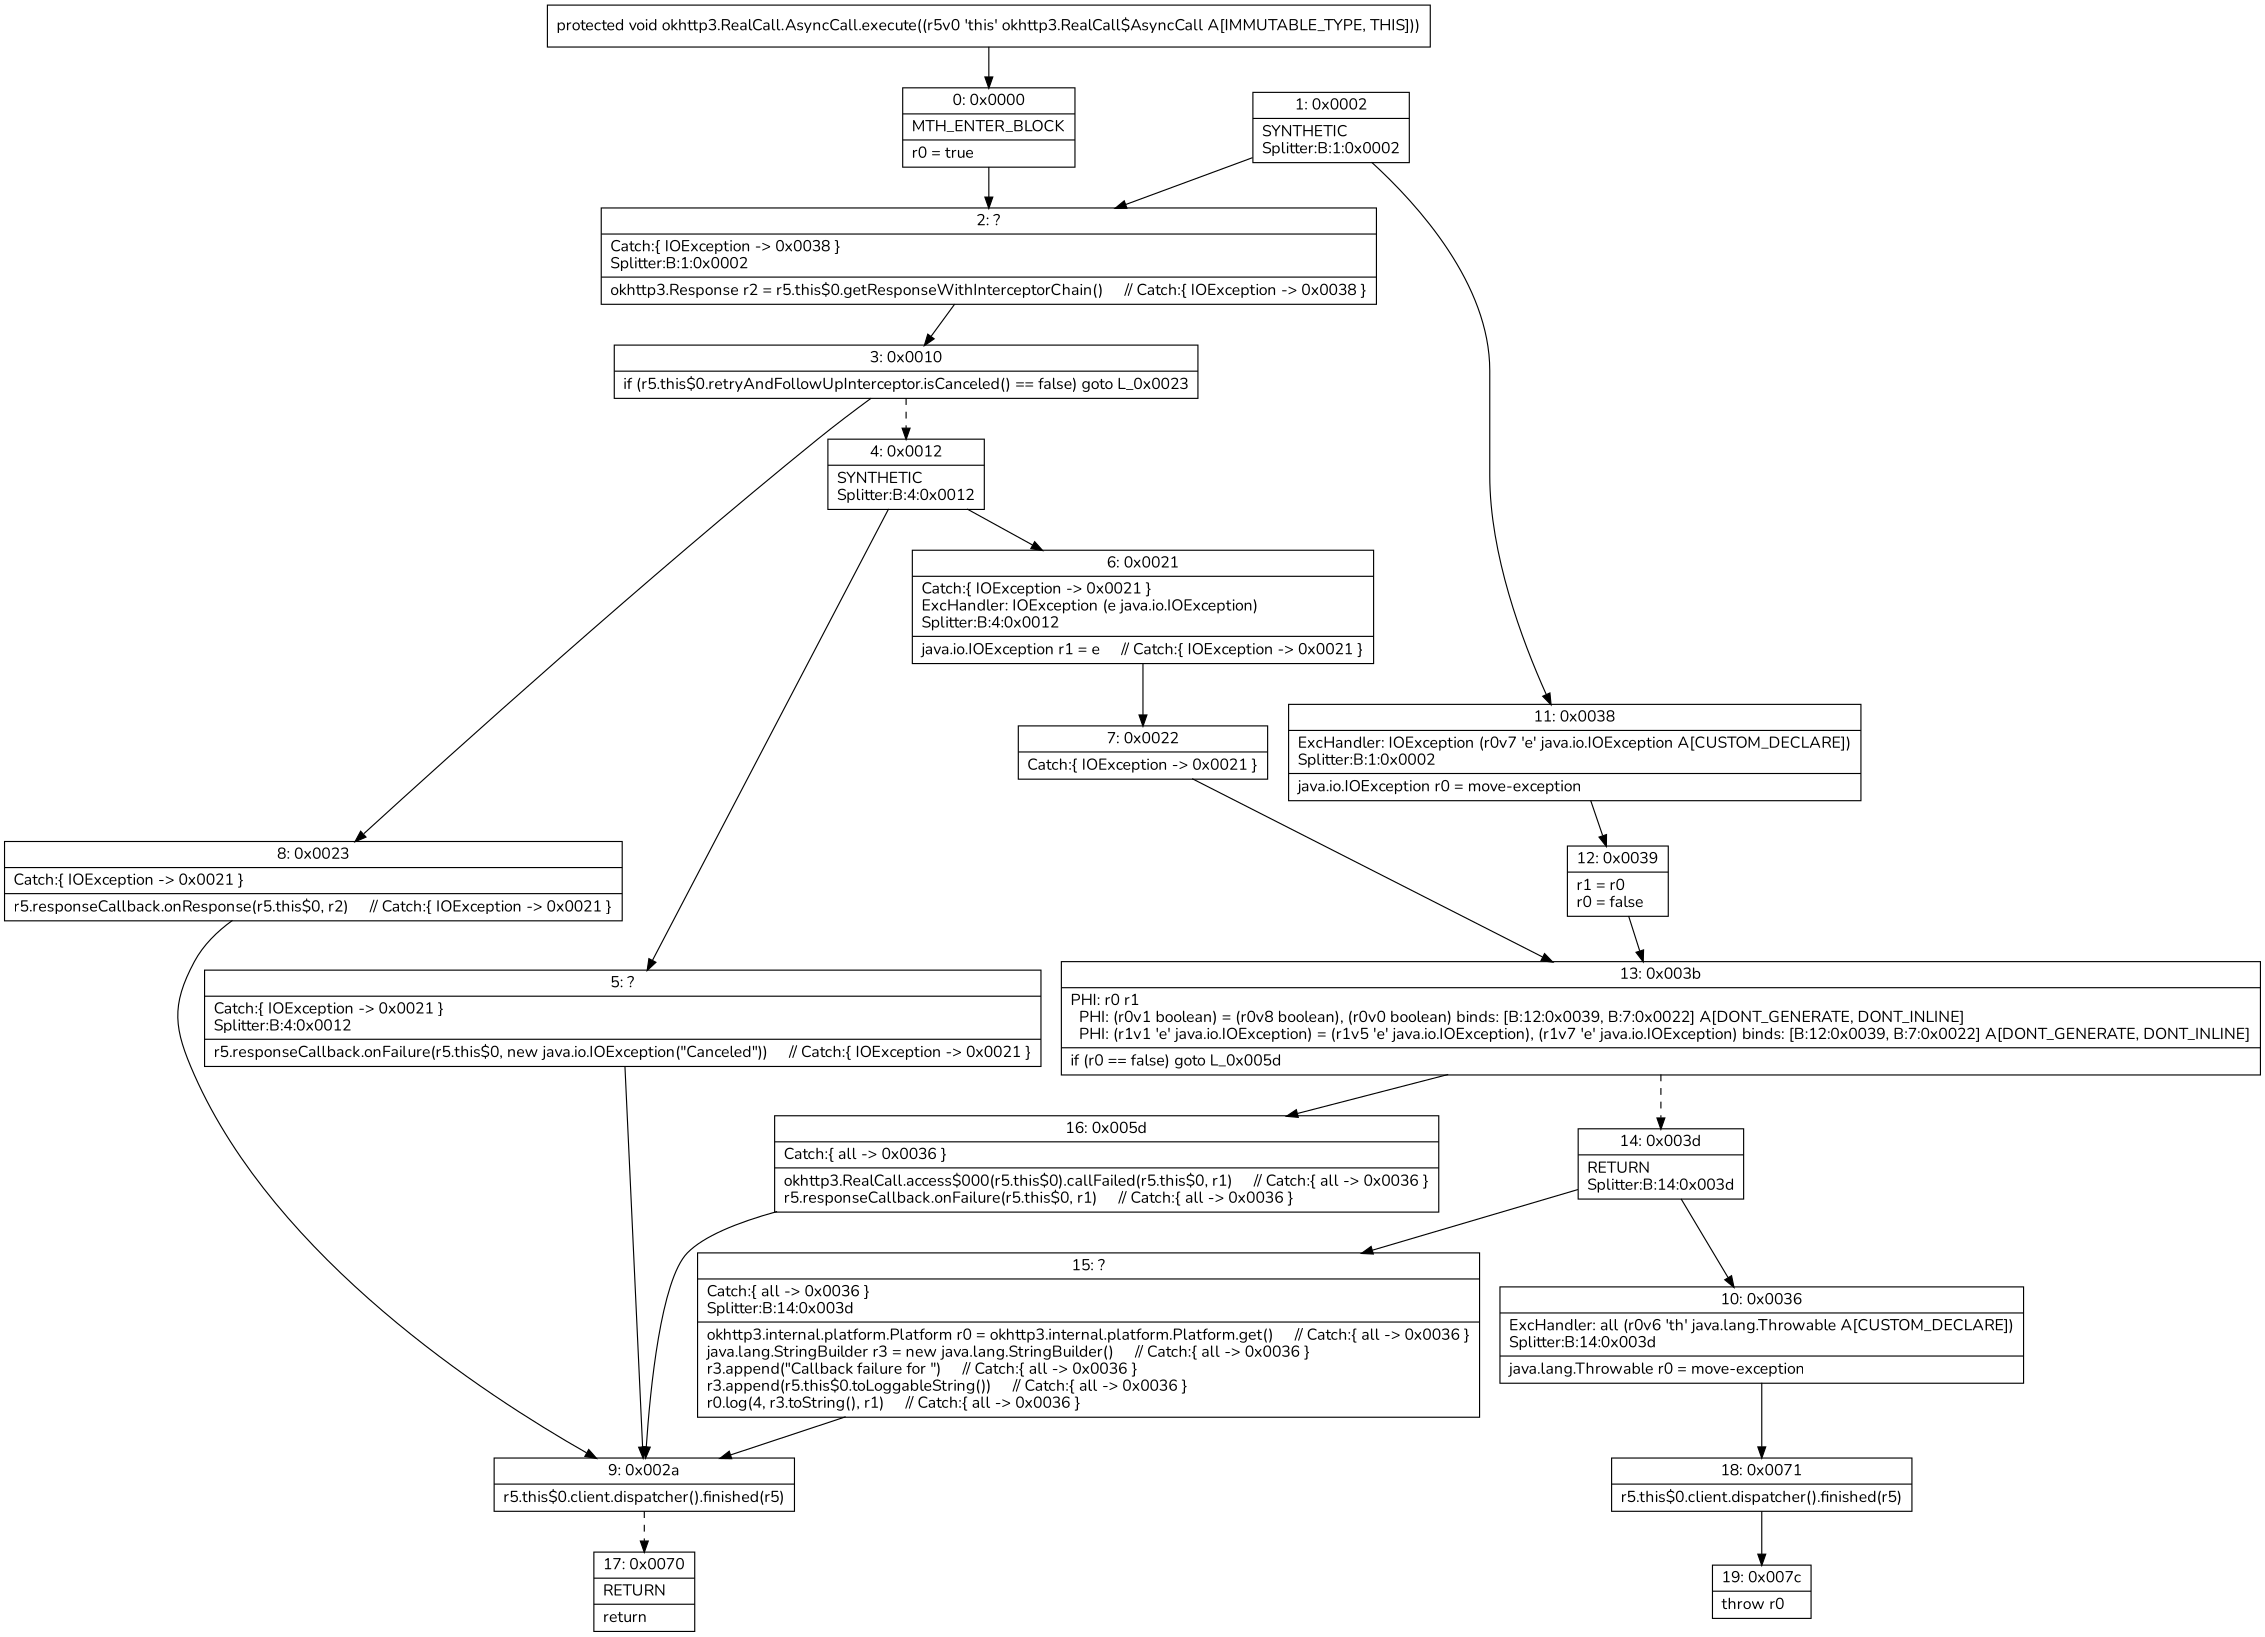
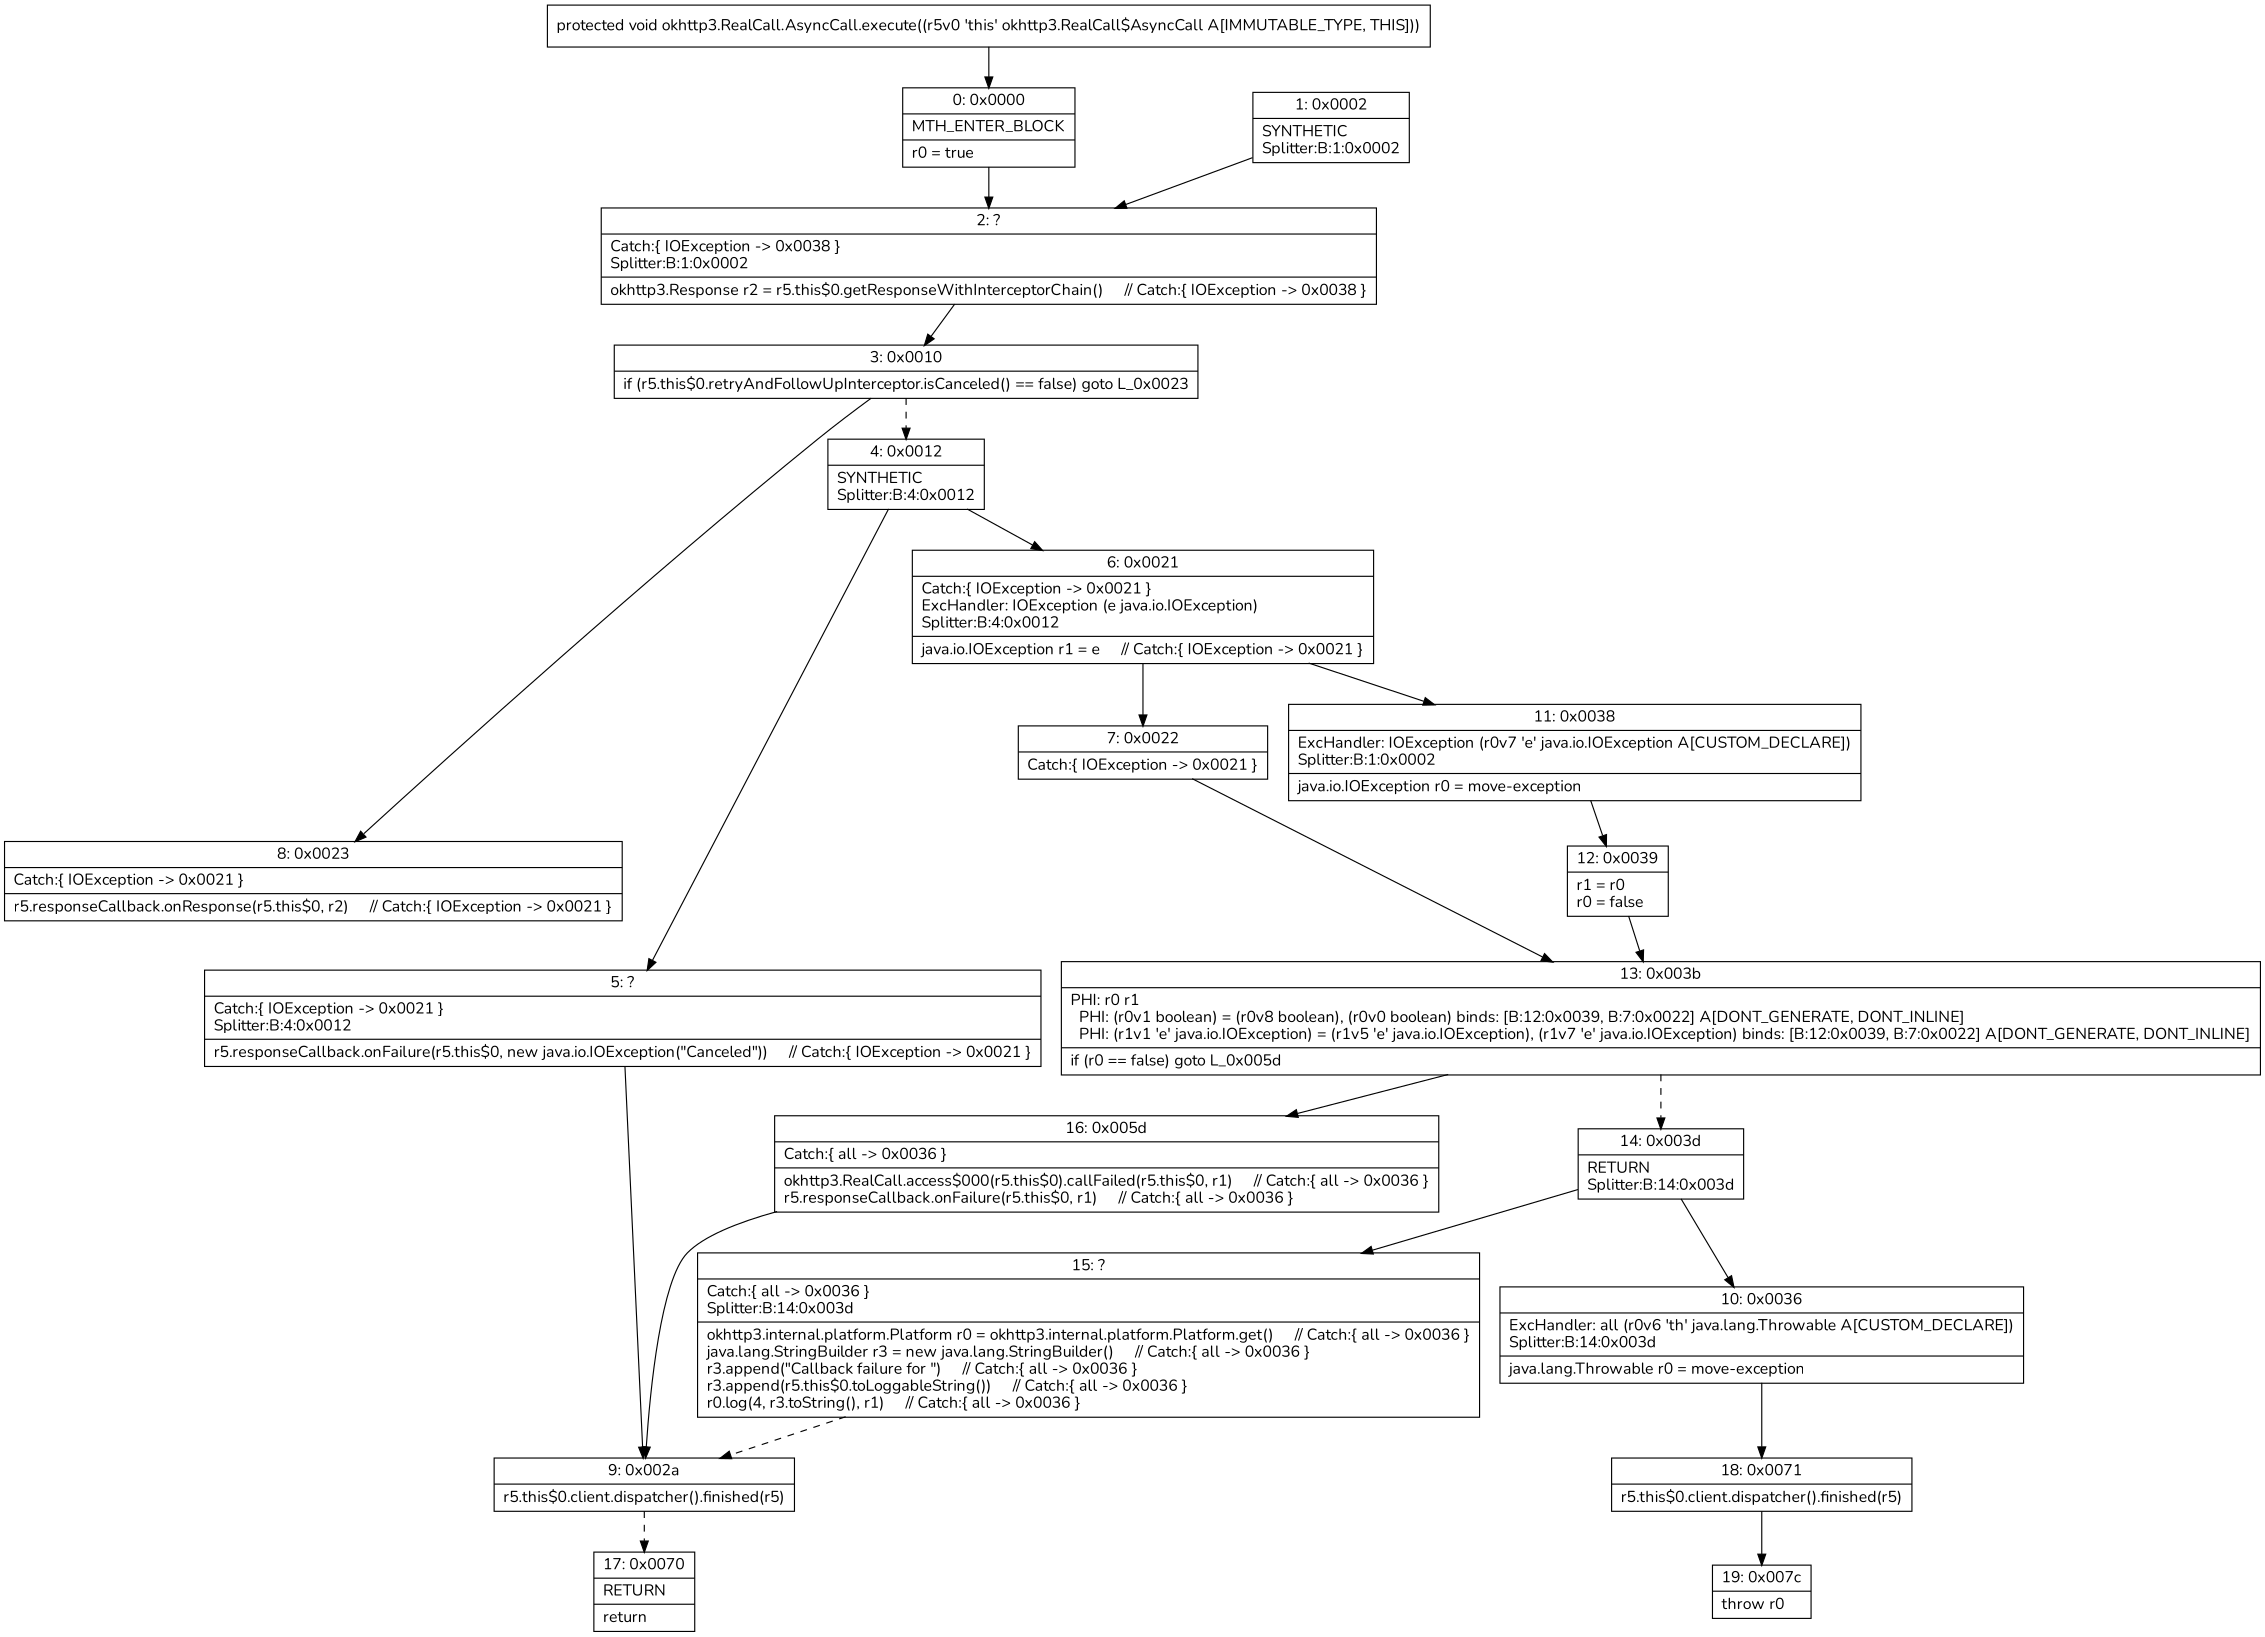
edge "1: 0x0002" -> "11: 0x0038": now "6: 0x0021" -> "11: 0x0038"
edge "8: 0x0023" -> "9: 0x002a": removed
edge "15: ?" -> "9: 0x002a": style solid -> dashed
